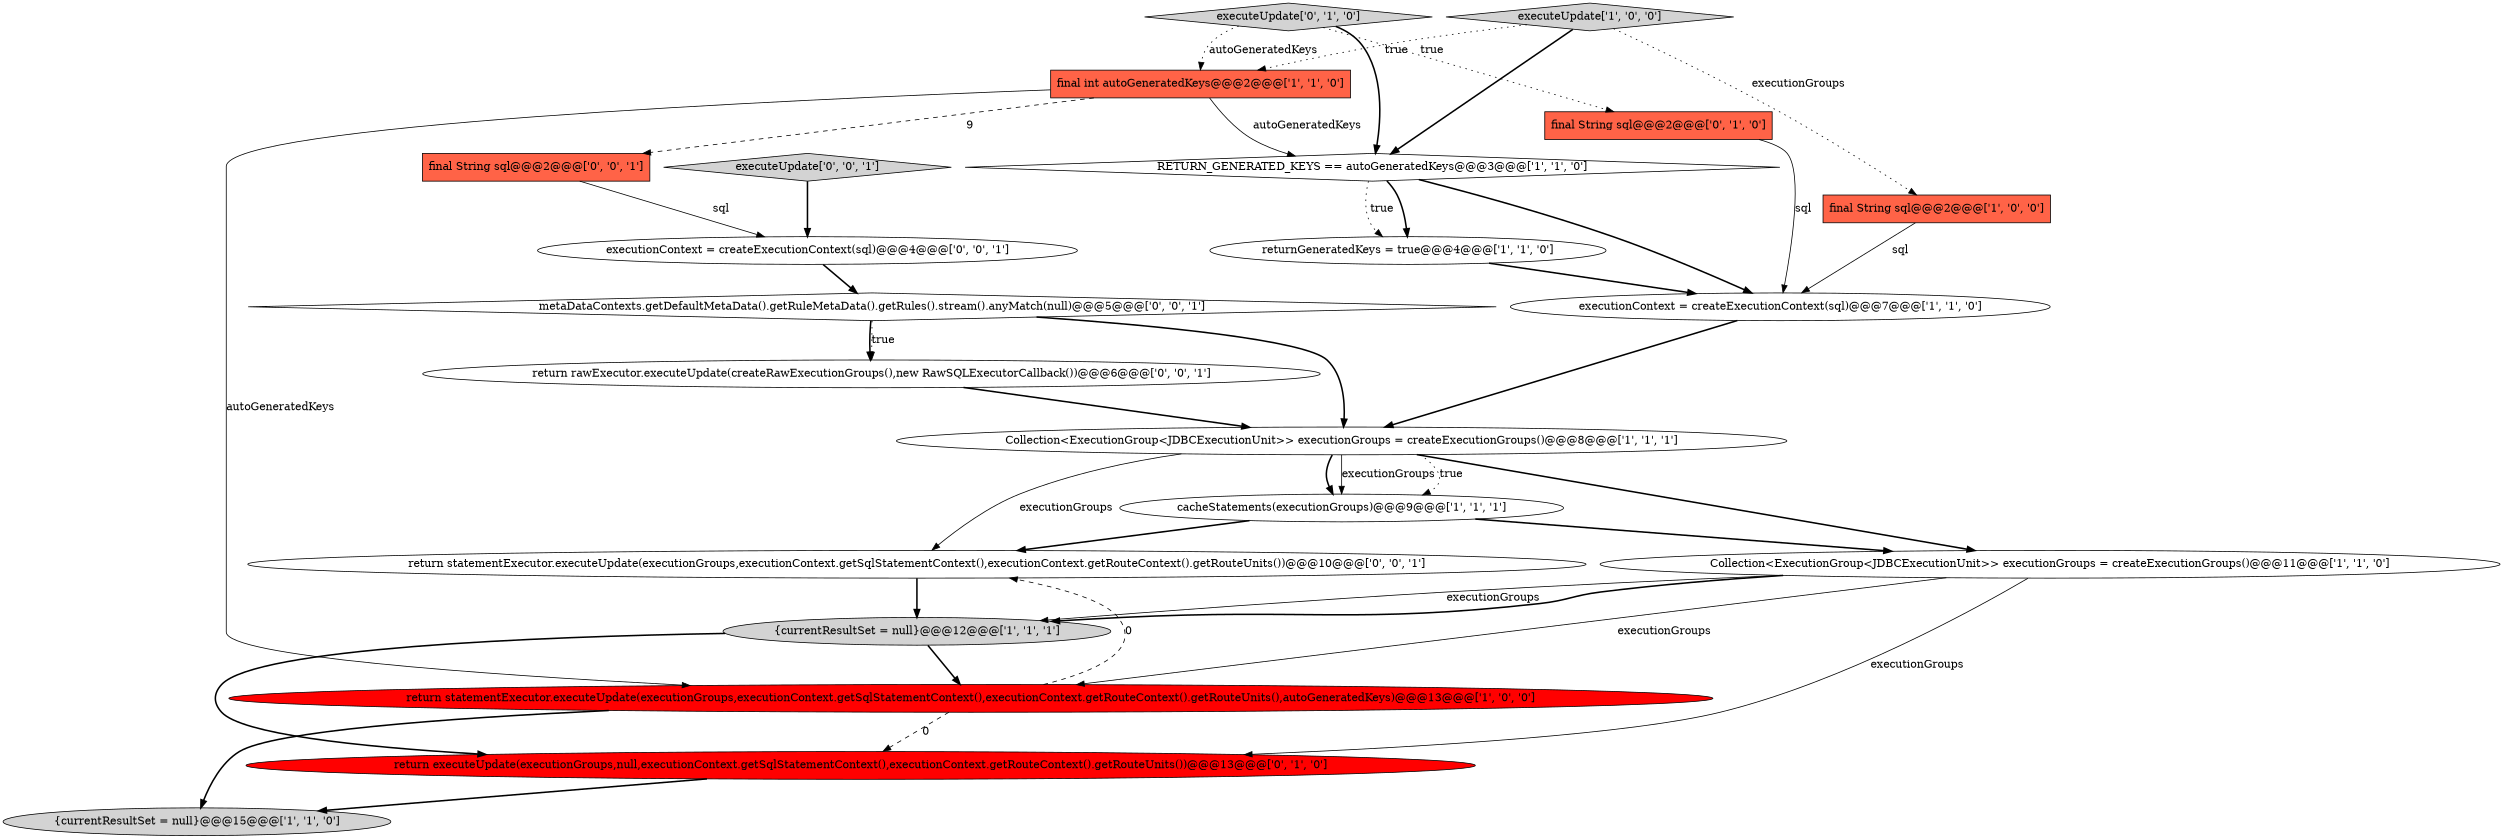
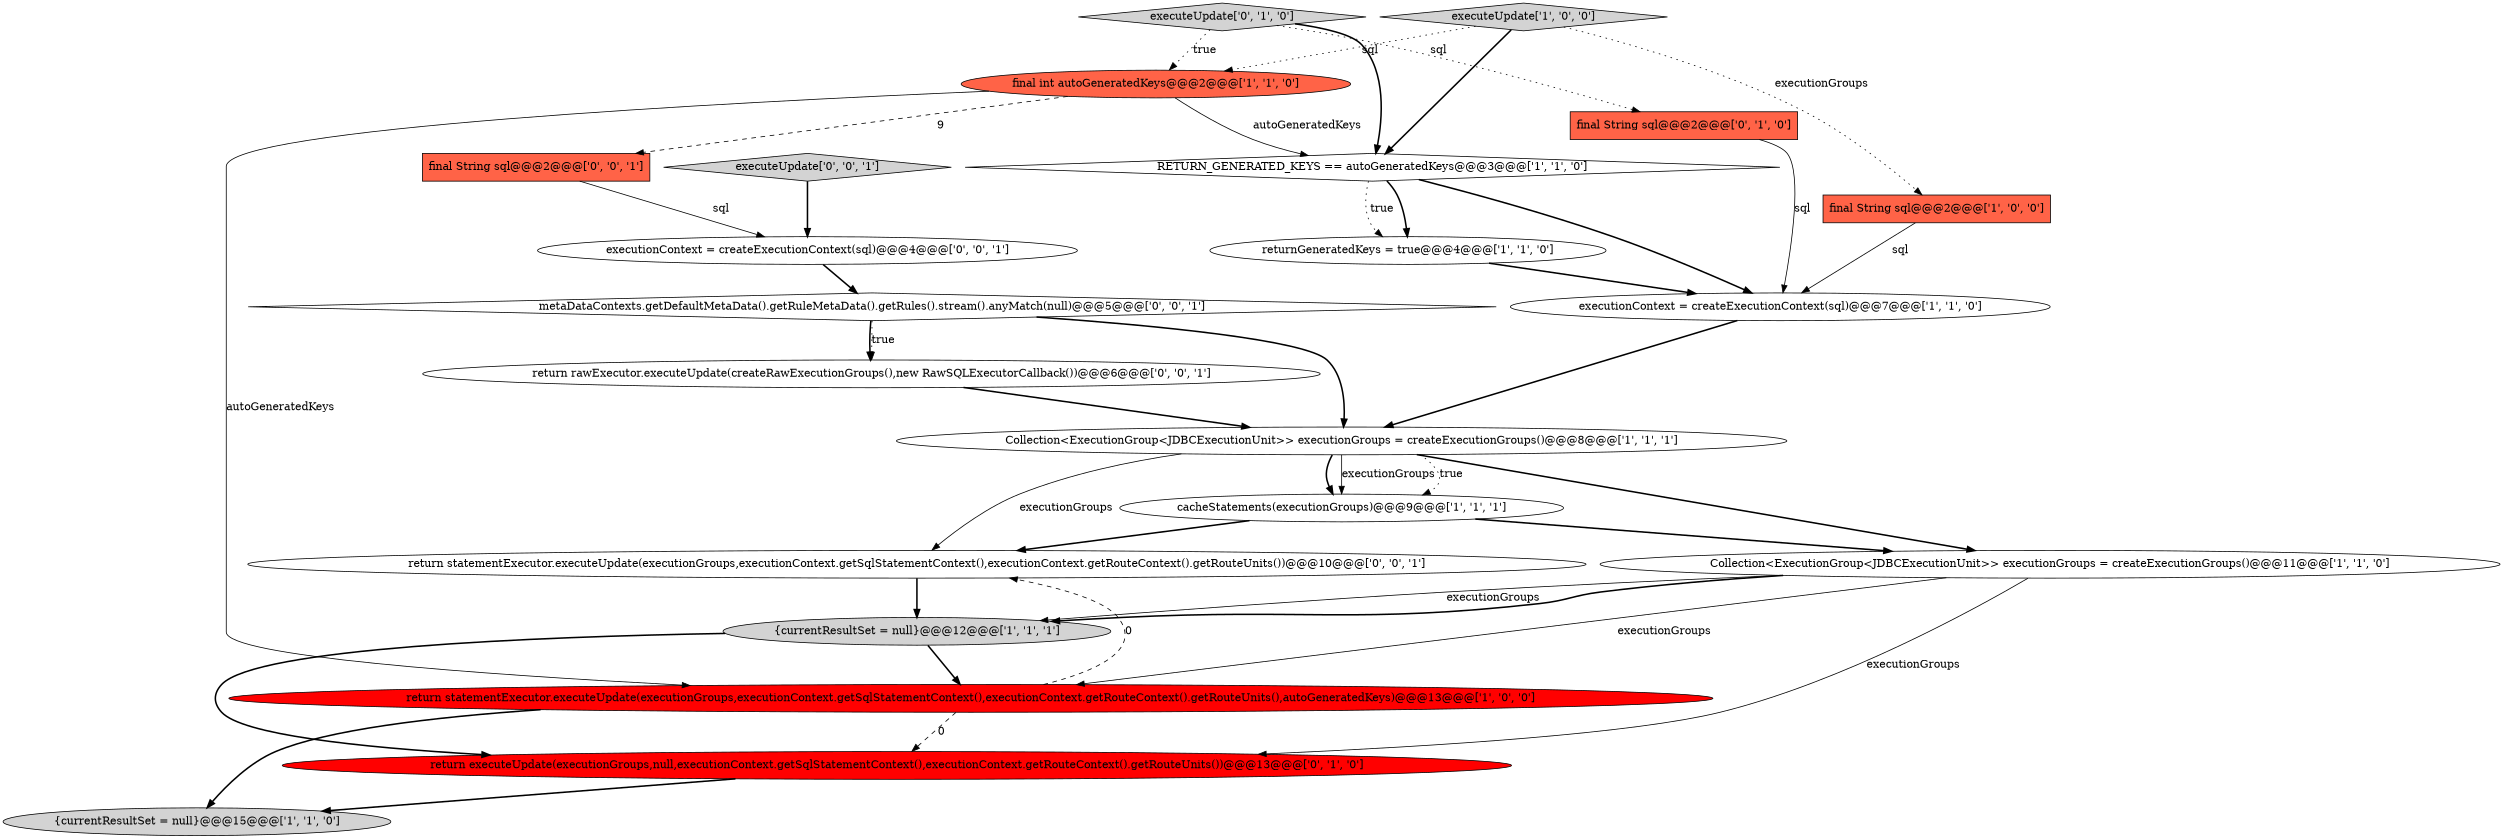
edge "executeUpdate['0', '1', '0']" -> "final int autoGeneratedKeys@@@2@@@['1', '1', '0']": label "autoGeneratedKeys" -> "true"
edge "executeUpdate['1', '0', '0']" -> "final int autoGeneratedKeys@@@2@@@['1', '1', '0']": label "true" -> "sql"
edge "executeUpdate['0', '1', '0']" -> "final String sql@@@2@@@['0', '1', '0']": label "true" -> "sql"
node "final int autoGeneratedKeys@@@2@@@['1', '1', '0']": shape box -> ellipse
